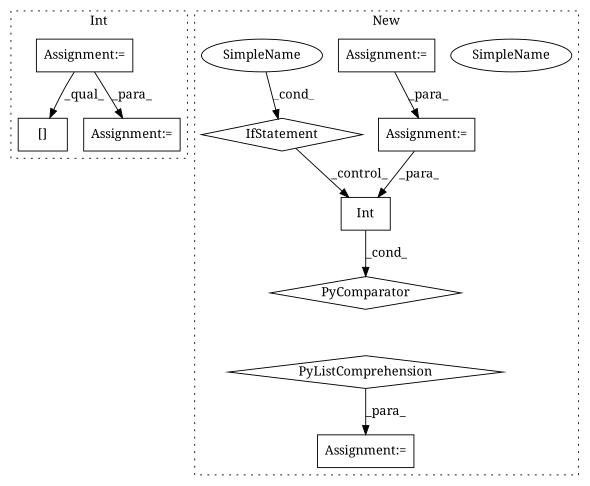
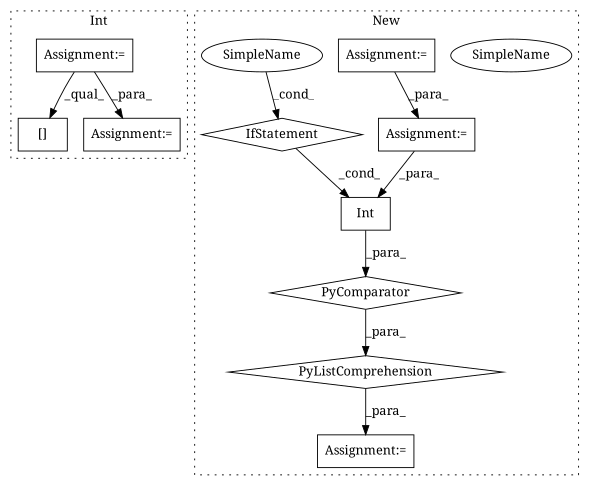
edge "IfStatement" -> "Int": label "_control_" -> "_cond_"
edge "Int" -> "PyComparator": label "_cond_" -> "_para_"
edge "PyComparator" -> "PyListComprehension": added, label "_para_"
